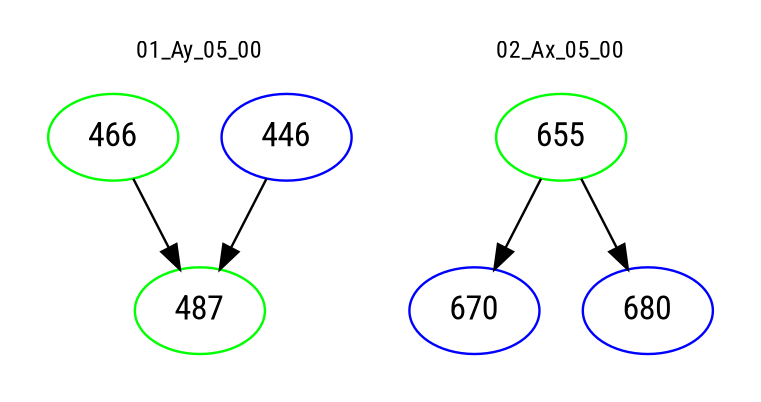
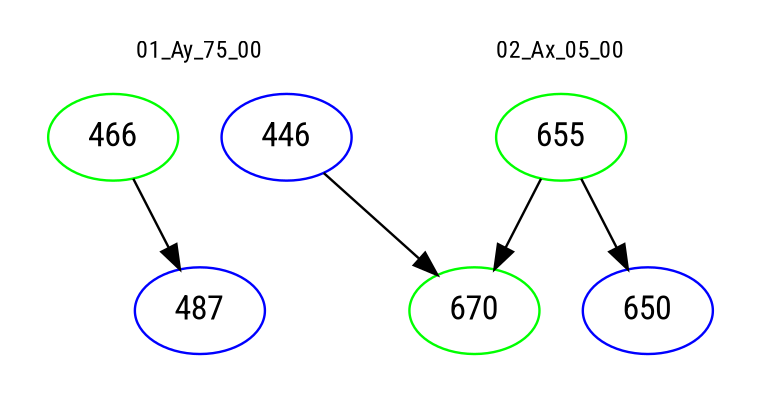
cluster "01_Ay_05_00": label "01_Ay_05_00" -> "01_Ay_75_00"
edge "446" -> "487": now "446" -> "670"
node "487": color green -> blue
node "670": color blue -> green
node "680": label "680" -> "650"
